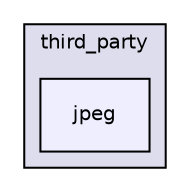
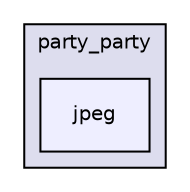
cluster "third_party": label "third_party" -> "party_party"
